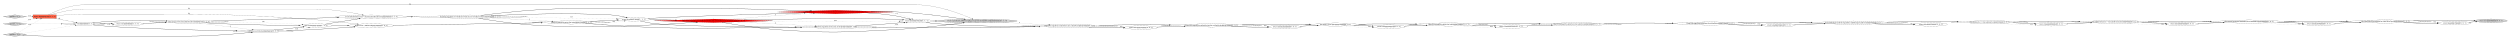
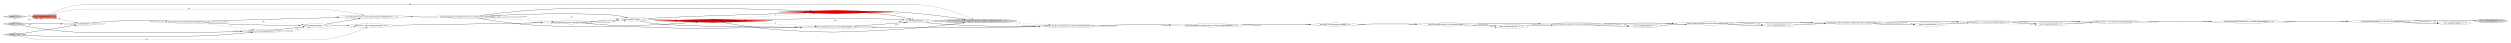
edge "Object obj@@@2@@@['1', '1', '1']" -> "Marker that = (Marker)obj@@@9@@@['0', '0', '1']": now "equals['0', '1', '0']" -> "Marker that = (Marker)obj@@@9@@@['0', '0', '1']"
edge "return false@@@47@@@['0', '0', '1']" -> "return true@@@49@@@['0', '0', '1']": removed
edge "return false@@@35@@@['0', '0', '1']" -> "this.labelAnchor != that.labelAnchor@@@37@@@['0', '0', '1']": added
edge "equals['1', '0', '0']" -> "obj == this@@@3@@@['1', '1', '1']": style dashed -> bold
node "return true@@@4@@@['1', '1', '1']": removed
node "return false@@@41@@@['0', '0', '1']": removed
node "return false@@@44@@@['0', '0', '1']": removed
node "return false@@@29@@@['0', '0', '1']": added
node "return false@@@20@@@['0', '0', '1']": removed
node "return false@@@23@@@['0', '0', '1']": removed
node "return false@@@17@@@['0', '0', '1']": removed
edge "equals['0', '1', '0']" -> "obj == this@@@3@@@['1', '1', '1']": style dotted -> bold
edge "obj == this@@@3@@@['1', '1', '1']" -> "!(obj instanceof Marker)@@@6@@@['0', '0', '1']": now "equals['1', '0', '0']" -> "!(obj instanceof Marker)@@@6@@@['0', '0', '1']"
edge "!(obj instanceof Marker)@@@6@@@['0', '0', '1']" -> "Marker that = (Marker)obj@@@9@@@['0', '0', '1']": style bold -> dashed
